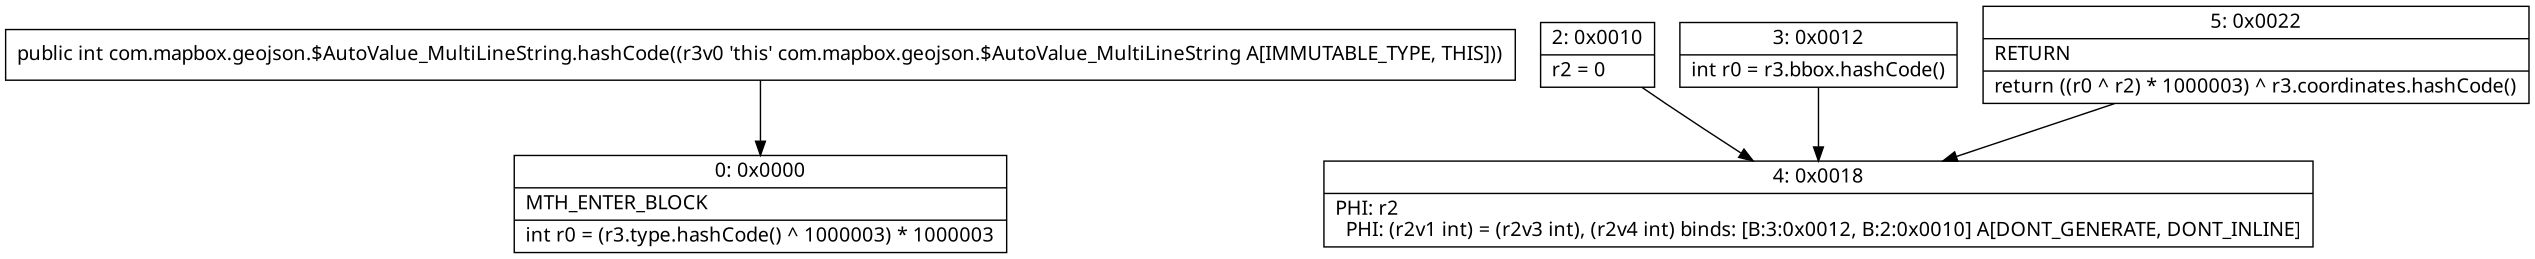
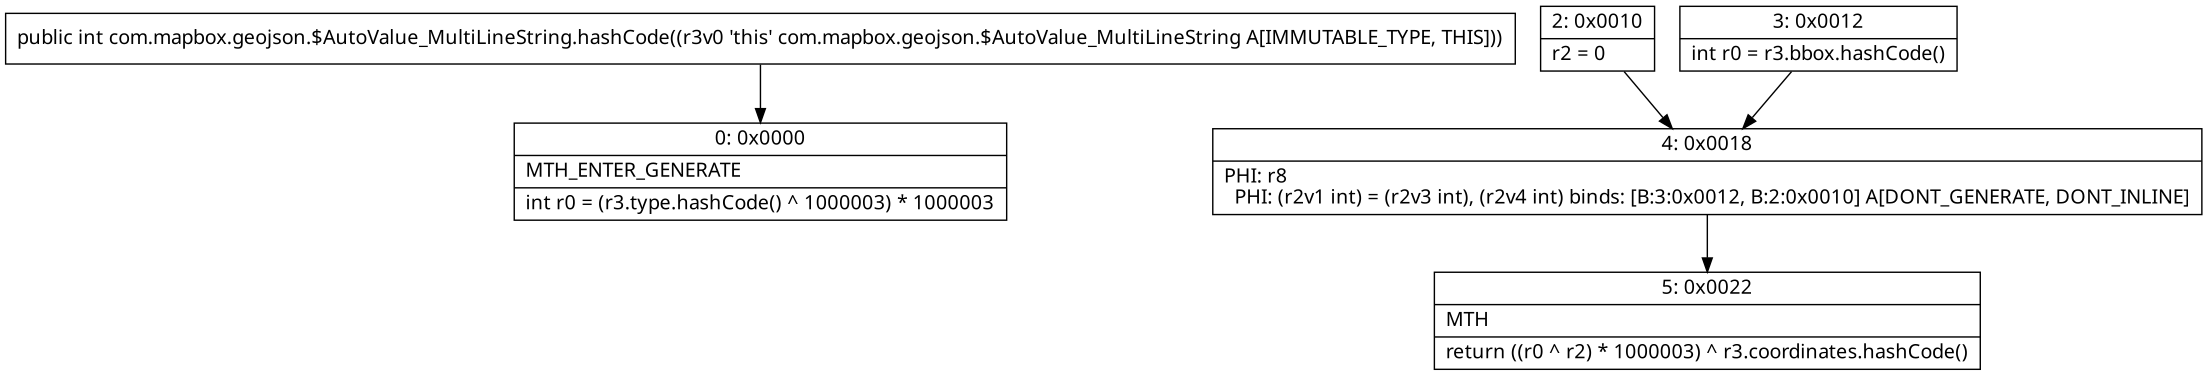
node "5: 0x0022": text "RETURN" -> "MTH"
edge "5: 0x0022" -> "4: 0x0018": reversed
node "0: 0x0000": text "MTH_ENTER_BLOCK" -> "MTH_ENTER_GENERATE"
node "4: 0x0018": text "PHI: r2" -> "PHI: r8"
